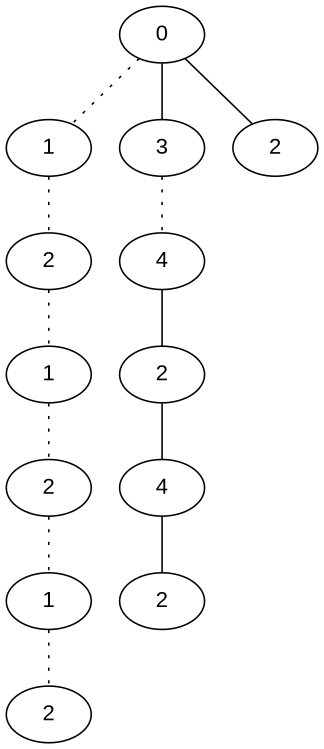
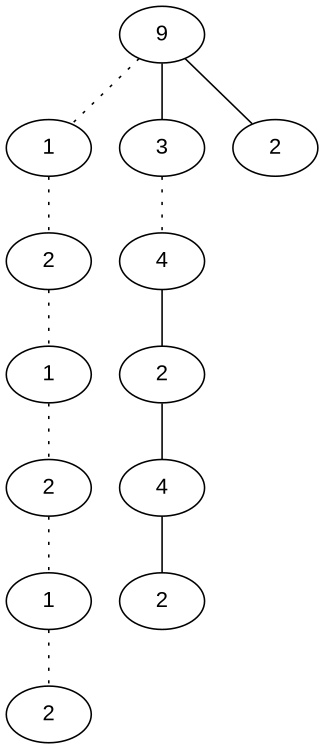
node "0": label "0" -> "9"
